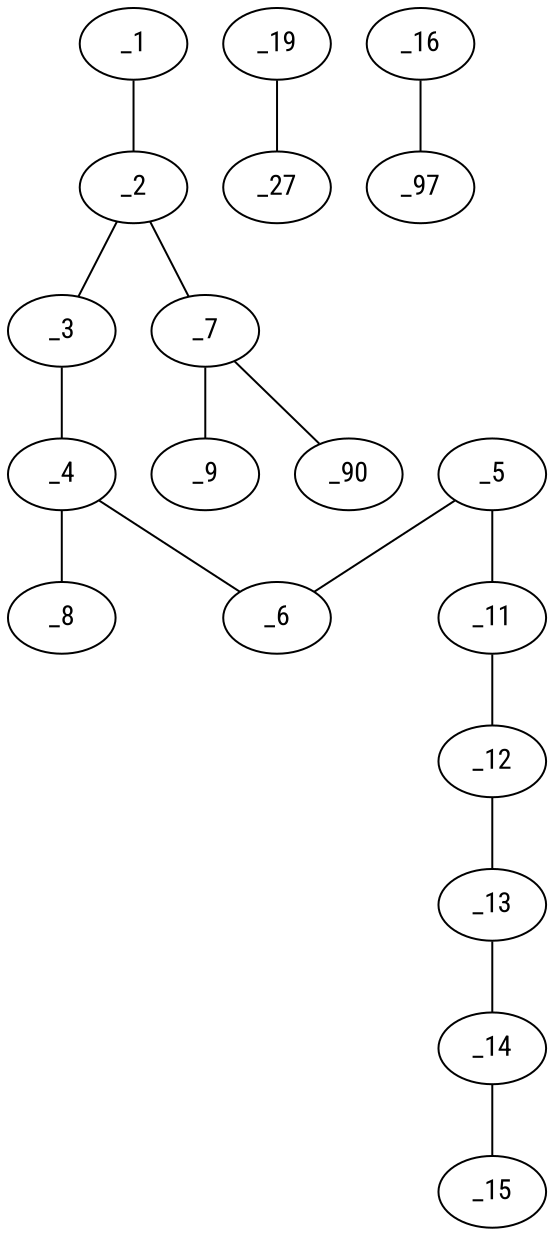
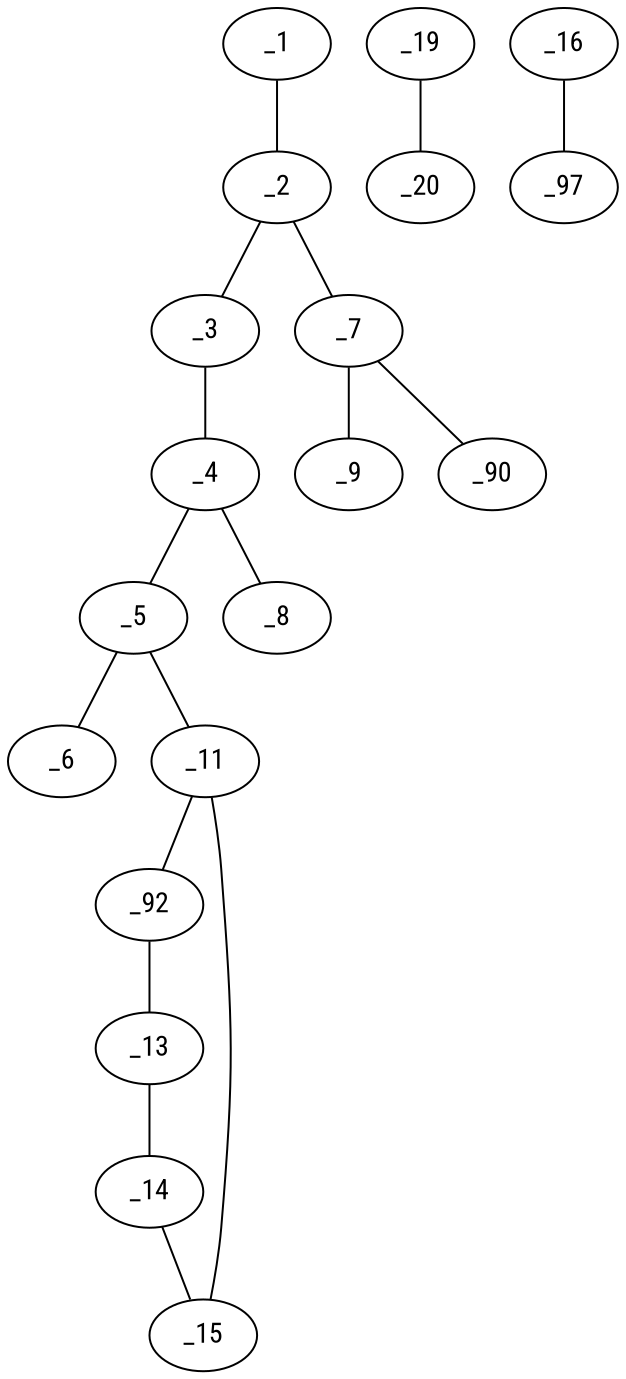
node "_27": label "_27" -> "_20"
edge "_4" -- "_6": now "_4" -- "_5"
node "_12": label "_12" -> "_92"
edge "_11" -- "_15": added
